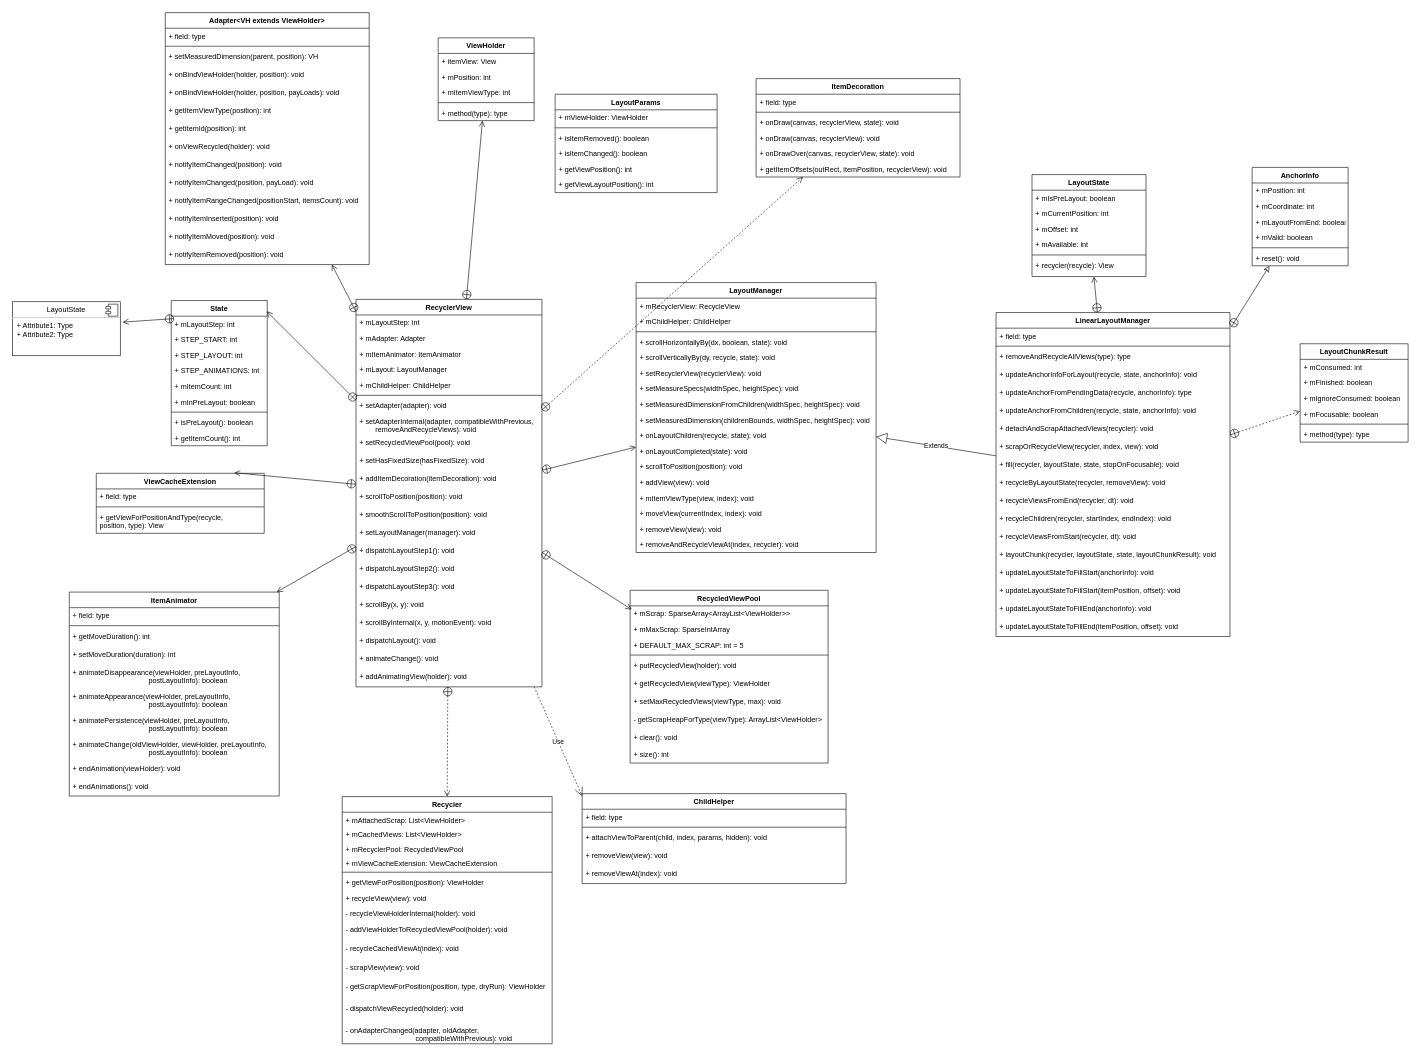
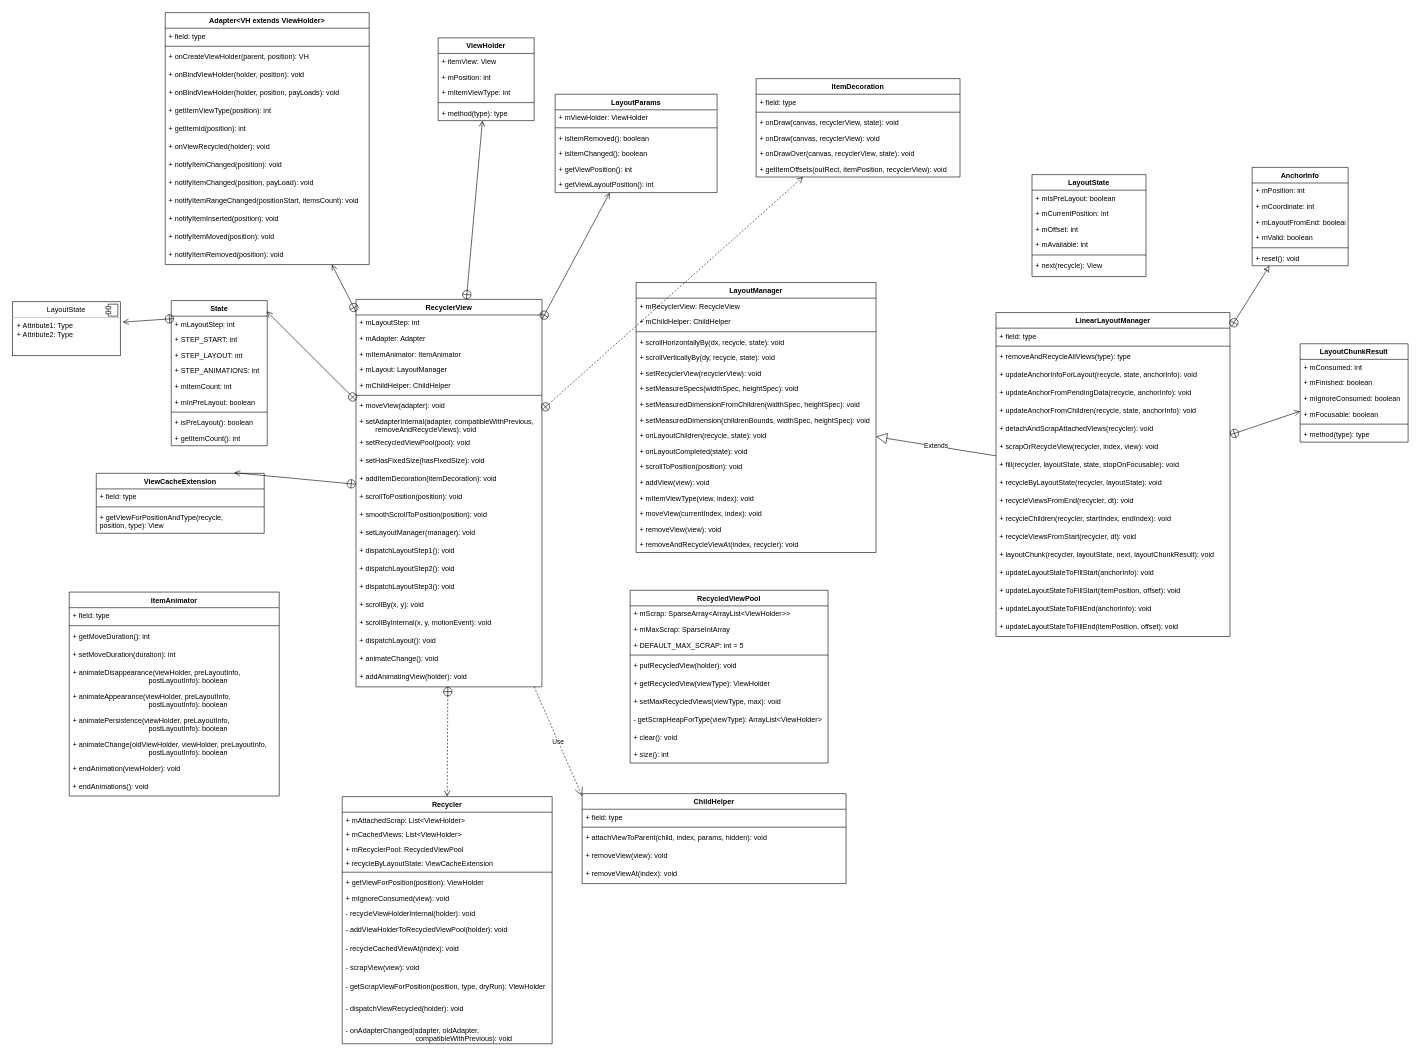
node "+ setMeasuredDimension(parent, position): VH": label "+ setMeasuredDimension(parent, position): VH" -> "+ onCreateViewHolder(parent, position): VH"
edge "LayoutParams" -- "RecyclerView": added
node "+ recycler(recycle): View": label "+ recycler(recycle): View" -> "+ next(recycle): View"
edge "LayoutState" -- "LinearLayoutManager": removed
node "+ scrollHorizontallyBy(dx, boolean, state): void": label "+ scrollHorizontallyBy(dx, boolean, state): void" -> "+ scrollHorizontallyBy(dx, recycle, state): void"
node "+ updateAnchorFromPendingData(recycle, anchorInfo): type": label "+ updateAnchorFromPendingData(recycle, anchorInfo): type" -> "+ updateAnchorFromPendingData(recycle, anchorInfo): void"
node "+ setAdapter(adapter): void": label "+ setAdapter(adapter): void" -> "+ moveView(adapter): void"
edge "LayoutChunkResult" -- "LinearLayoutManager": style dashed -> solid
edge "LayoutManager" -- "RecyclerView": removed
node "+ recycleByLayoutState(recycler, removeView): void": label "+ recycleByLayoutState(recycler, removeView): void" -> "+ recycleByLayoutState(recycler, layoutState): void"
node "+ layoutChunk(recycler, layoutState, state, layoutChunkResult): void": label "+ layoutChunk(recycler, layoutState, state, layoutChunkResult): void" -> "+ layoutChunk(recycler, layoutState, next, layoutChunkResult): void"
edge "RecyclerView" -- "ItemAnimator": removed
edge "RecyclerView" -- "RecycledViewPool": removed
node "+ mViewCacheExtension: ViewCacheExtension": label "+ mViewCacheExtension: ViewCacheExtension" -> "+ recycleByLayoutState: ViewCacheExtension"
node "+ recycleView(view): void": label "+ recycleView(view): void" -> "+ mIgnoreConsumed(view): void"
